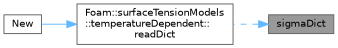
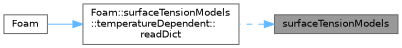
node "New": label "New" -> "Foam"
node "sigmaDict": label "sigmaDict" -> "surfaceTensionModels"
